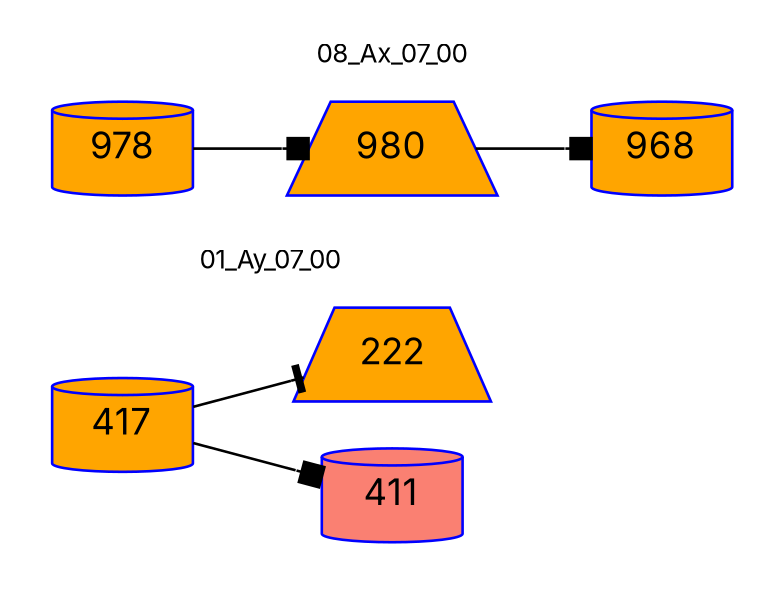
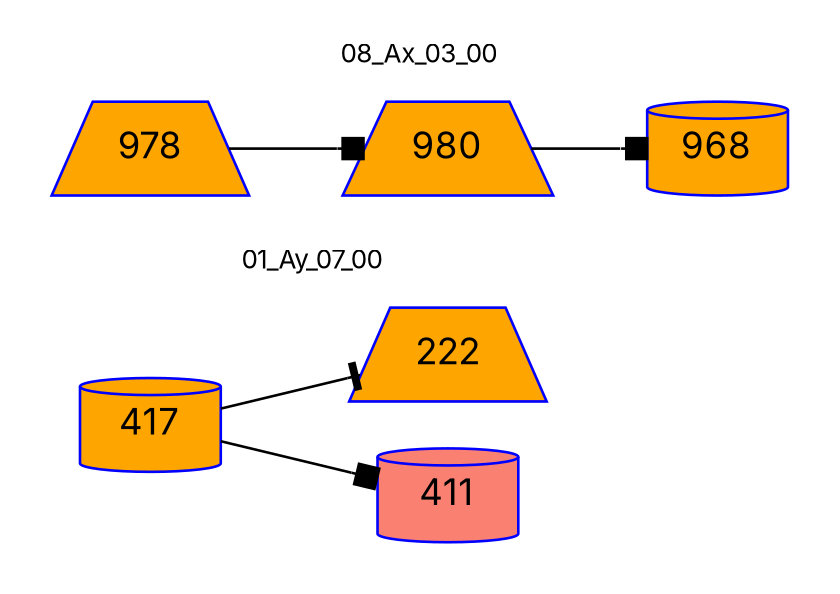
cluster "08_Ax_07_00": label "08_Ax_07_00" -> "08_Ax_03_00"
node "978": shape cylinder -> trapezium
